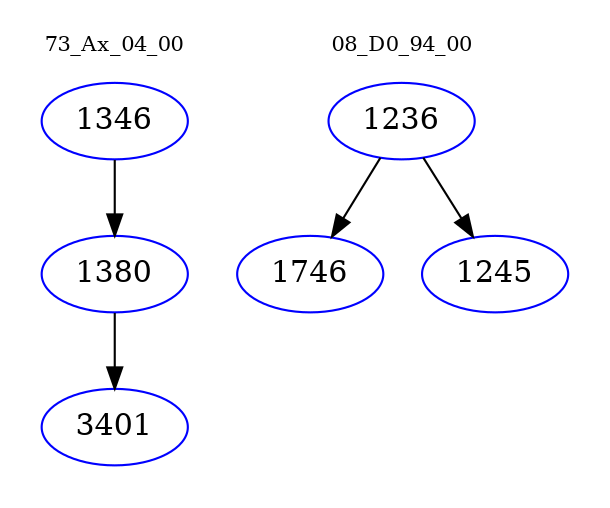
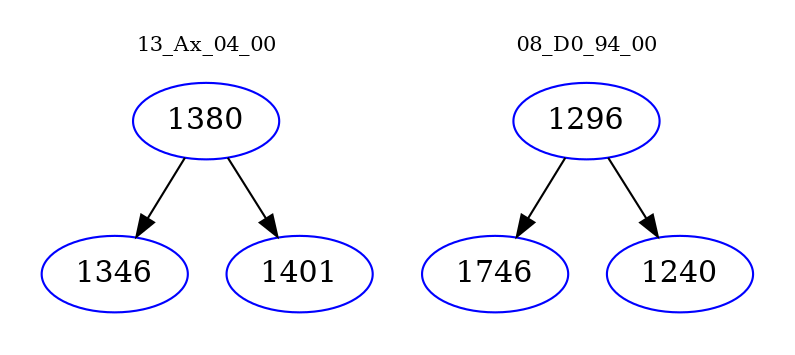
cluster "73_Ax_04_00": label "73_Ax_04_00" -> "13_Ax_04_00"
node "1236": label "1236" -> "1296"
edge "1346" -> "1380": reversed
node "1245": label "1245" -> "1240"
node "3401": label "3401" -> "1401"
